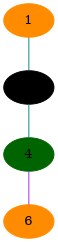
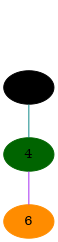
node "1": removed
